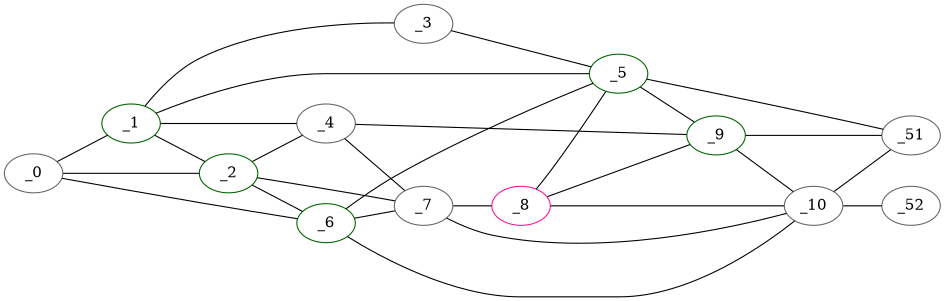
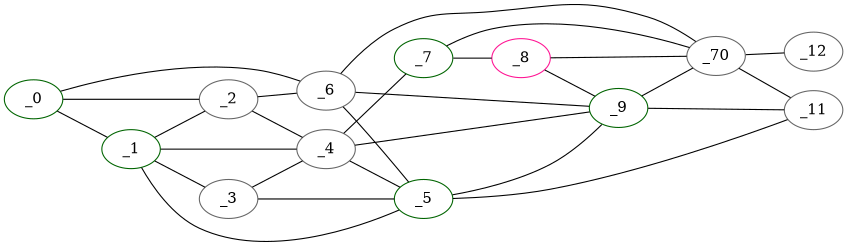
node "_51": label "_51" -> "_11"
edge "_5" -- "_8": now "_5" -- "_4"
node "_0": color gray40 -> darkgreen
node "_2": color darkgreen -> gray40
edge "_4" -- "_3": added
edge "_2" -- "_7": removed
node "_7": color gray40 -> darkgreen
node "_10": label "_10" -> "_70"
node "_52": label "_52" -> "_12"
edge "_7" -- "_6": now "_9" -- "_6"
node "_6": color darkgreen -> gray40
